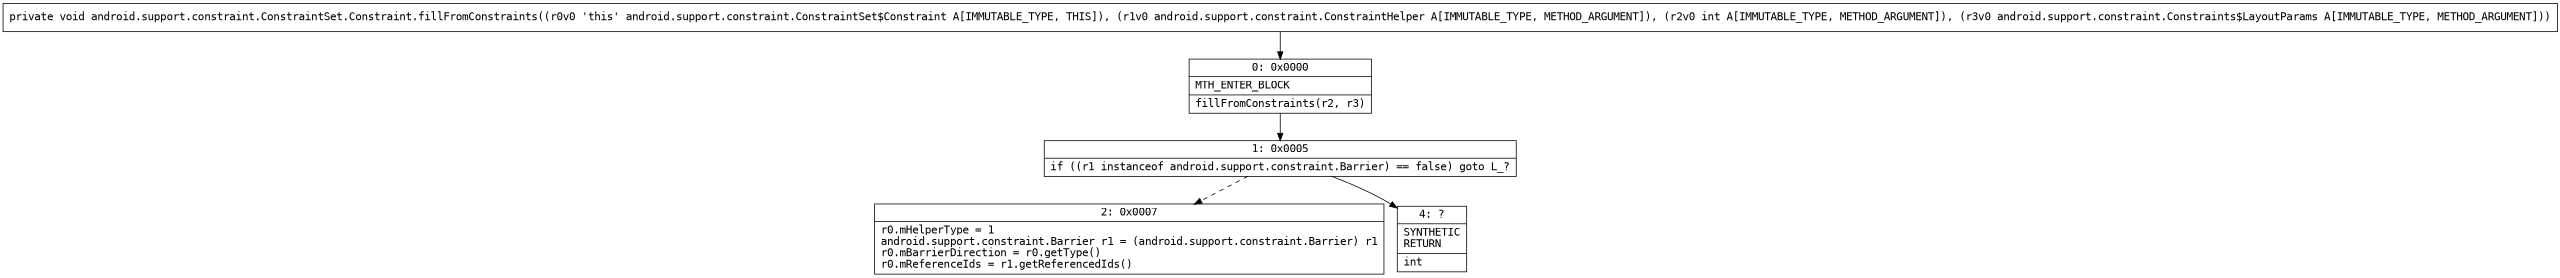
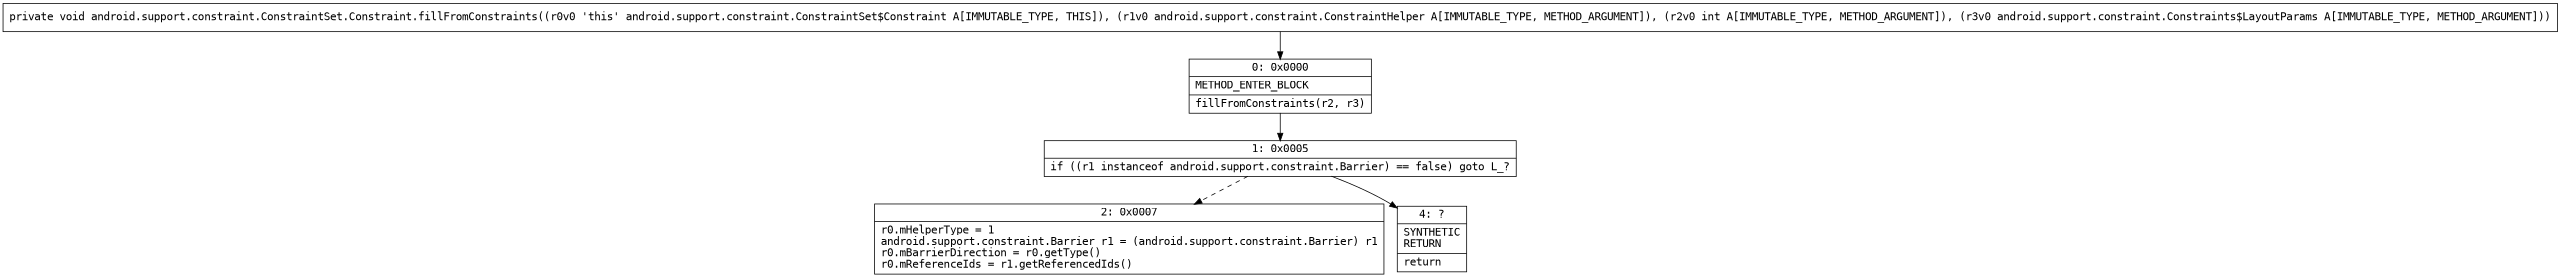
node "0: 0x0000": text "MTH_ENTER_BLOCK" -> "METHOD_ENTER_BLOCK"
node "4: ?": text "int" -> "return"
